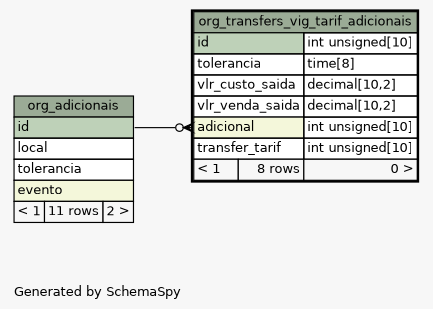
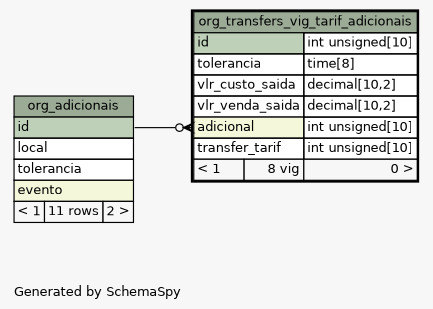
node "org_transfers_vig_tarif_adicionais": text "8 rows" -> "8 vig"
